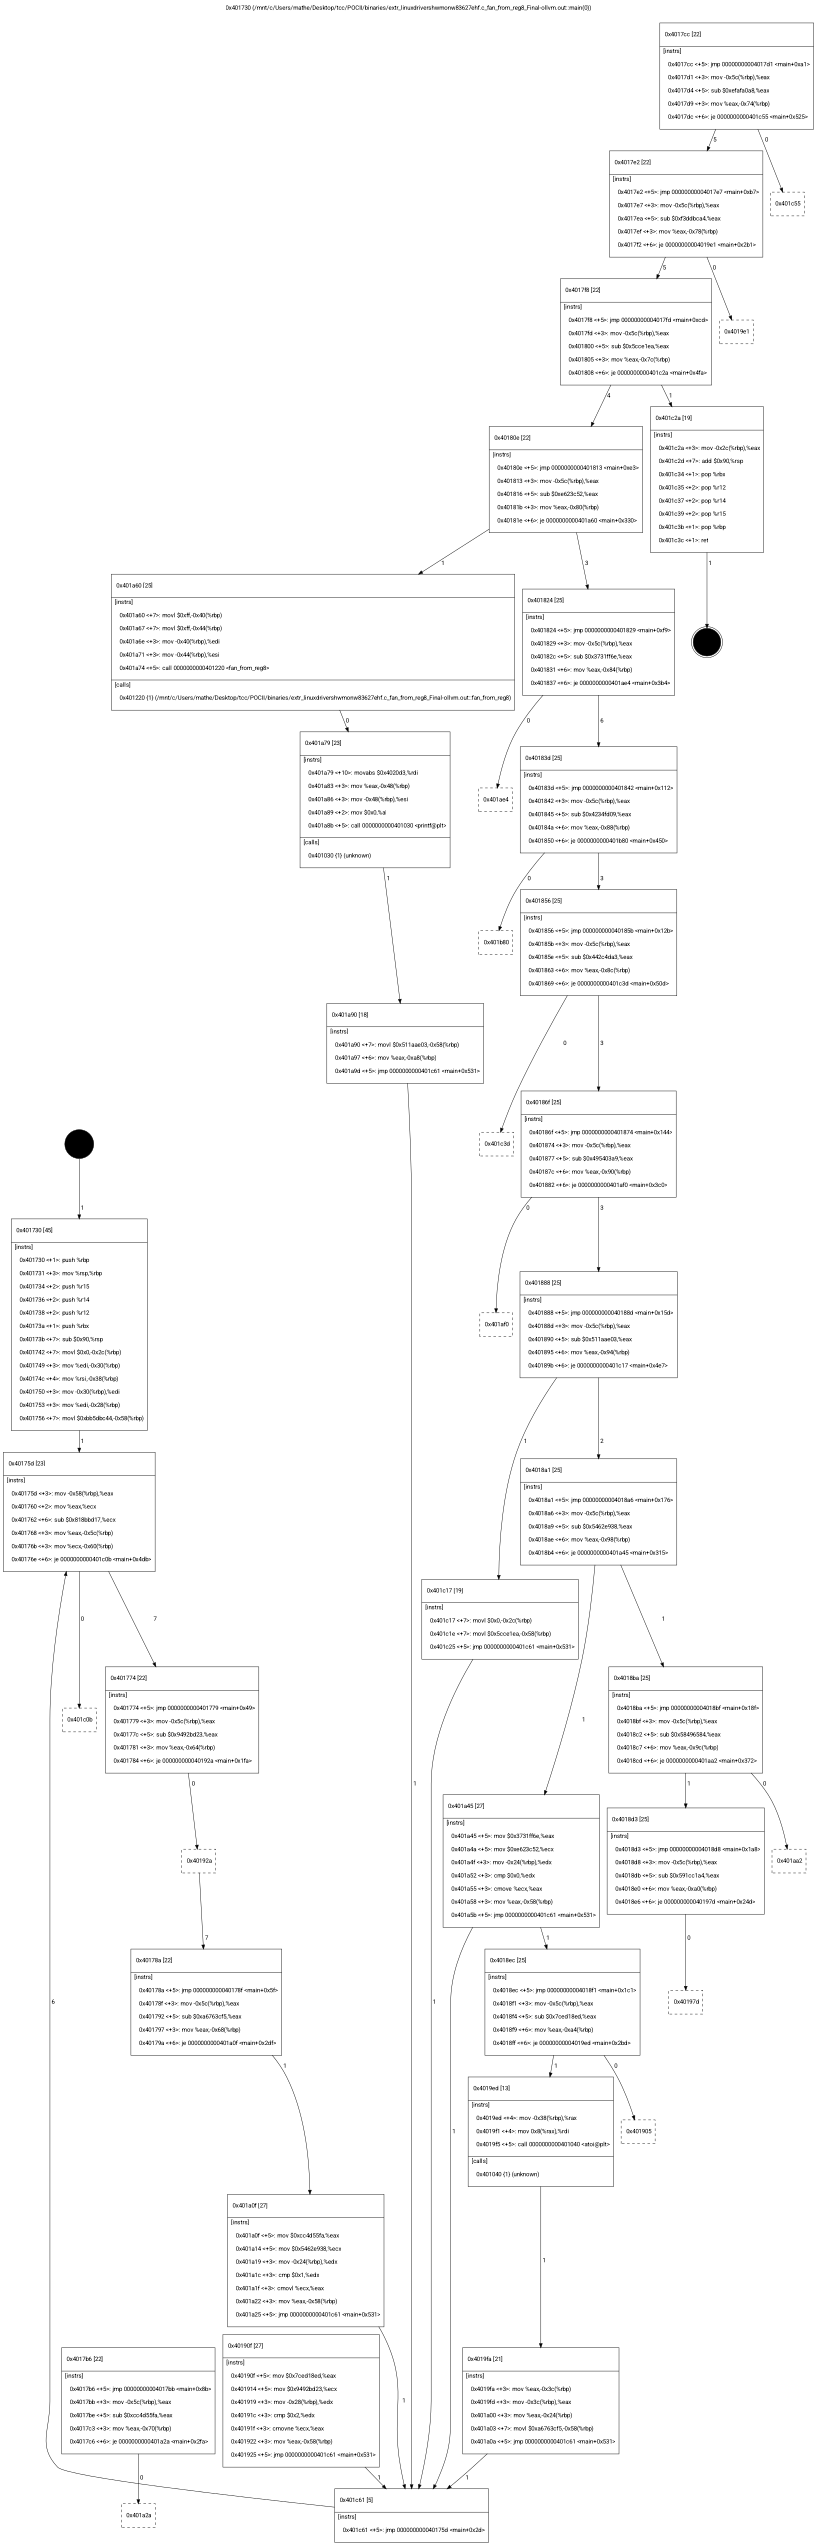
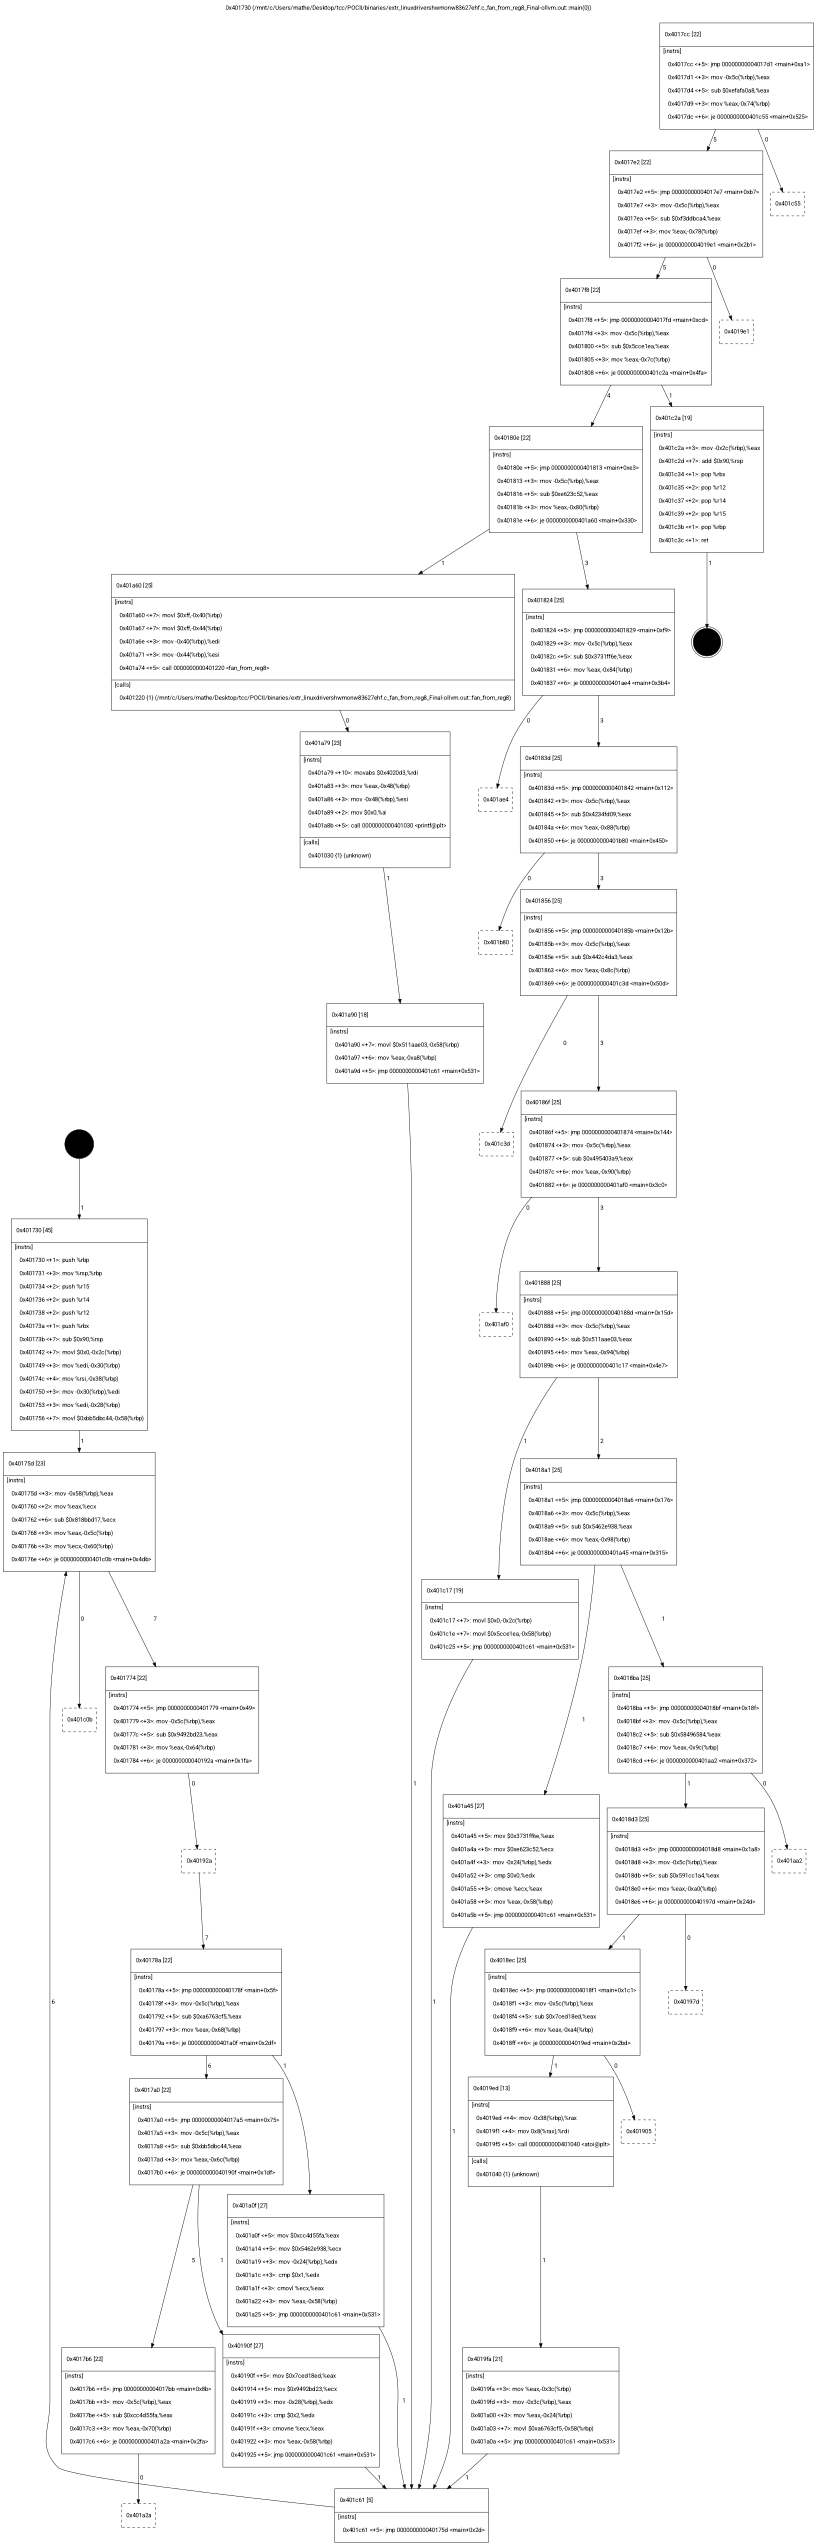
edge "0x401824 [25]" -> "0x40183d [25]": label " 6" -> " 3"
edge "0x401a45 [27]" -> "0x4018ec [25]": now "0x4018d3 [25]" -> "0x4018ec [25]"
node "0x4017a0 [22]": added
